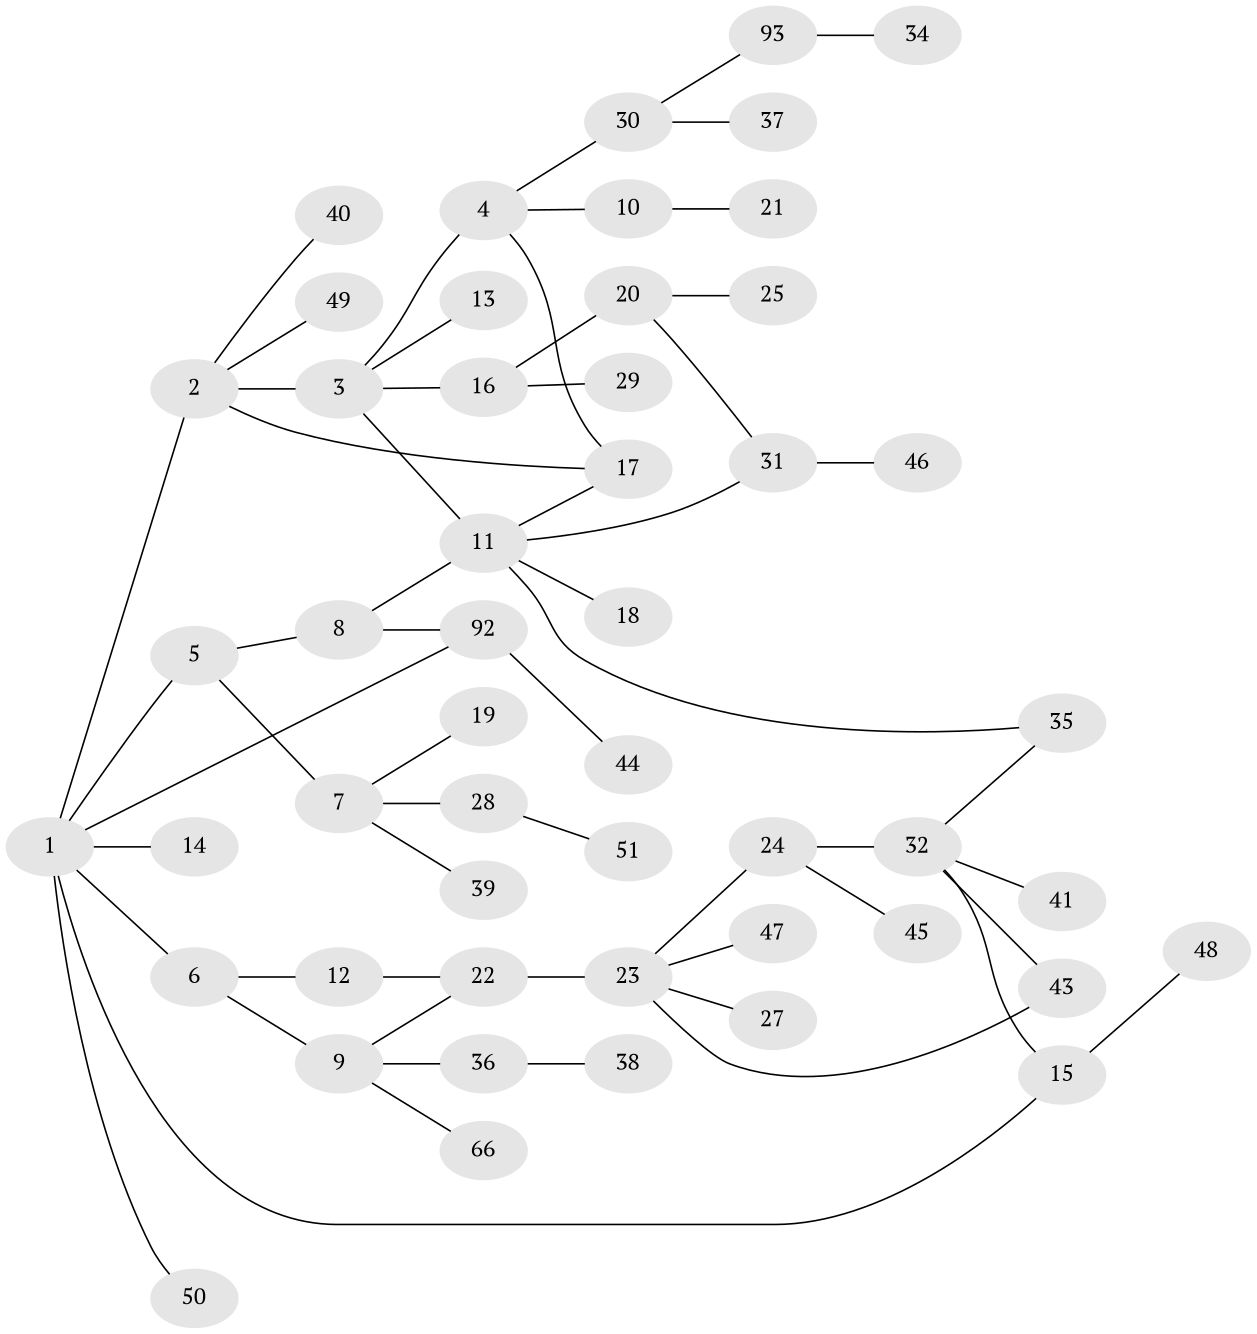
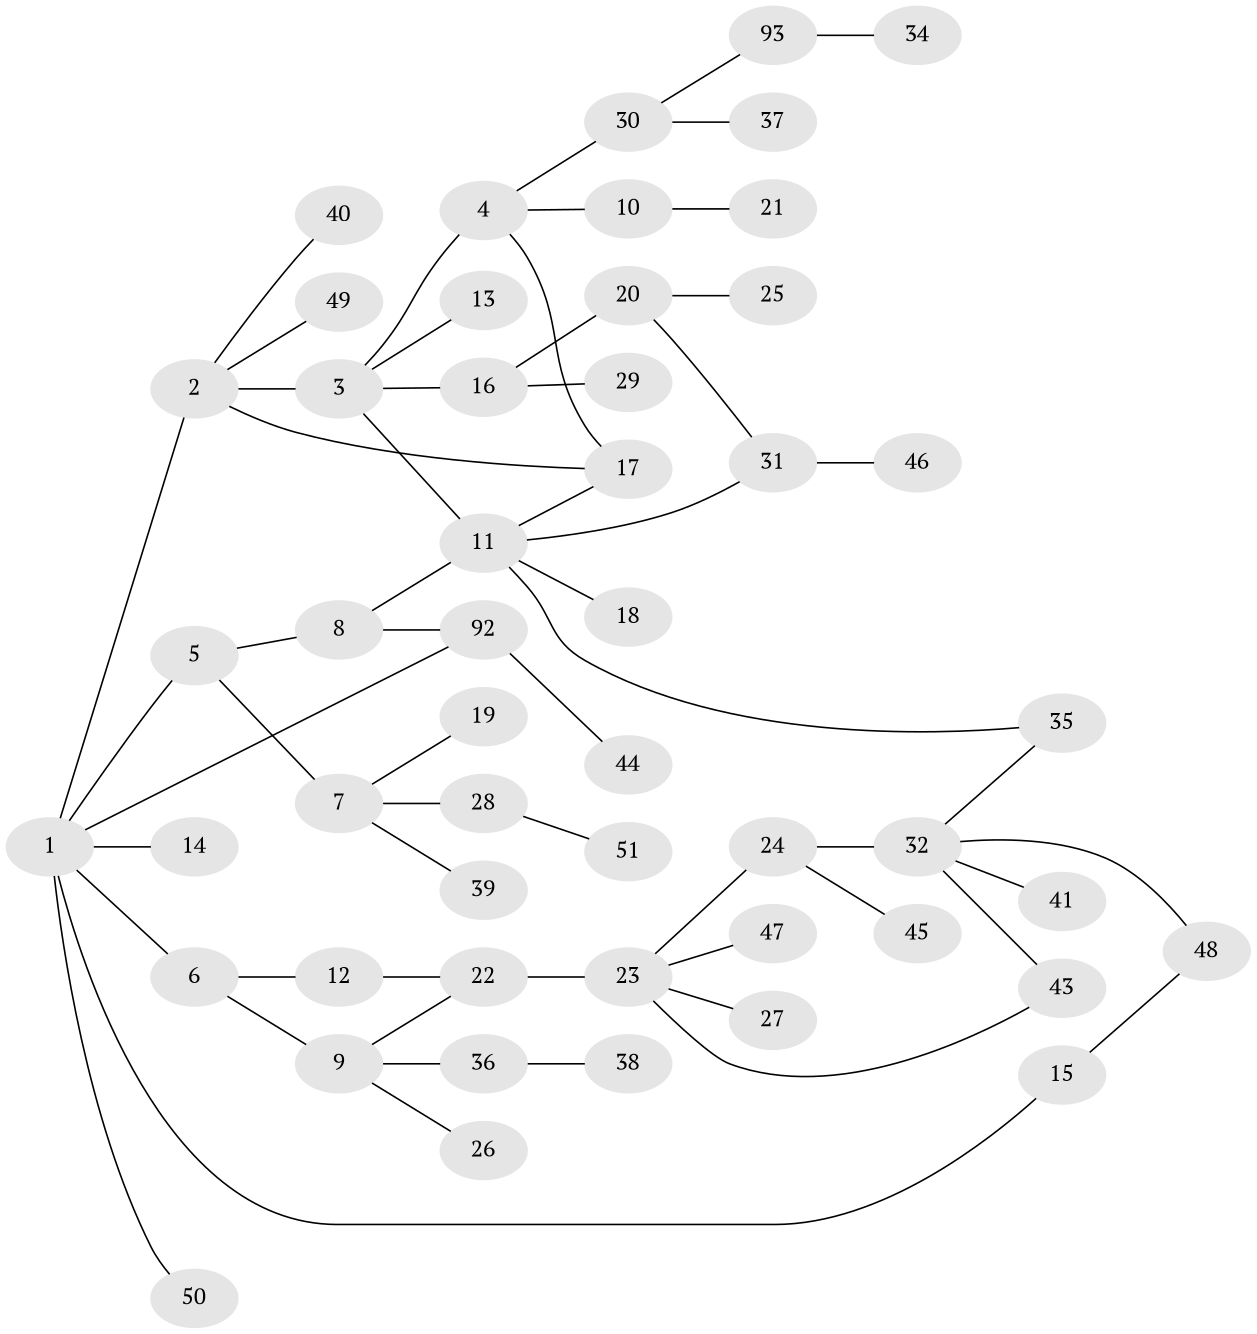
edge "32" -- "15": now "32" -- "48"
node "66": label "66" -> "26"
